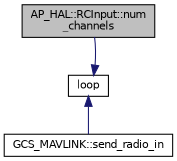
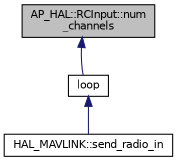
edge "AP_HAL::RCInput::num _channels" -> "loop": reversed
node "GCS_MAVLINK::send_radio_in": label "GCS_MAVLINK::send_radio_in" -> "HAL_MAVLINK::send_radio_in"
